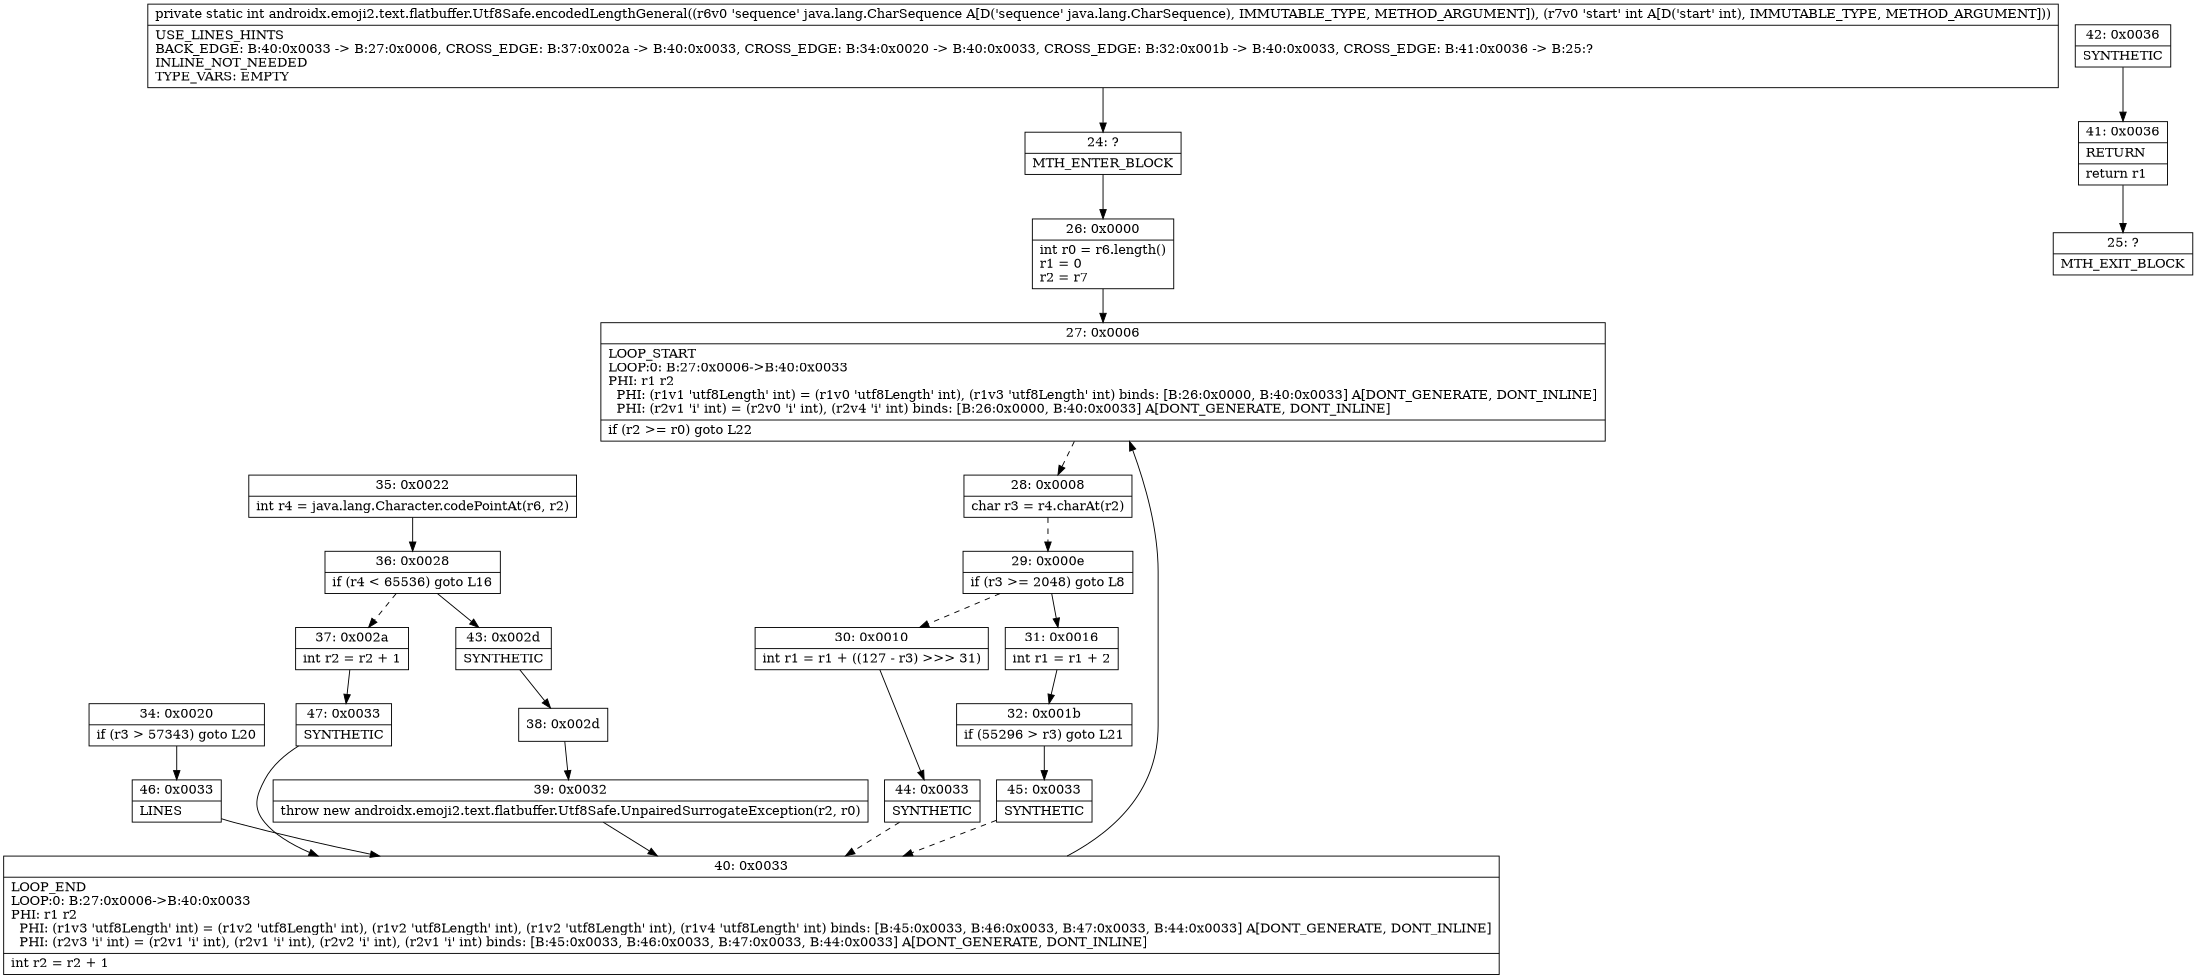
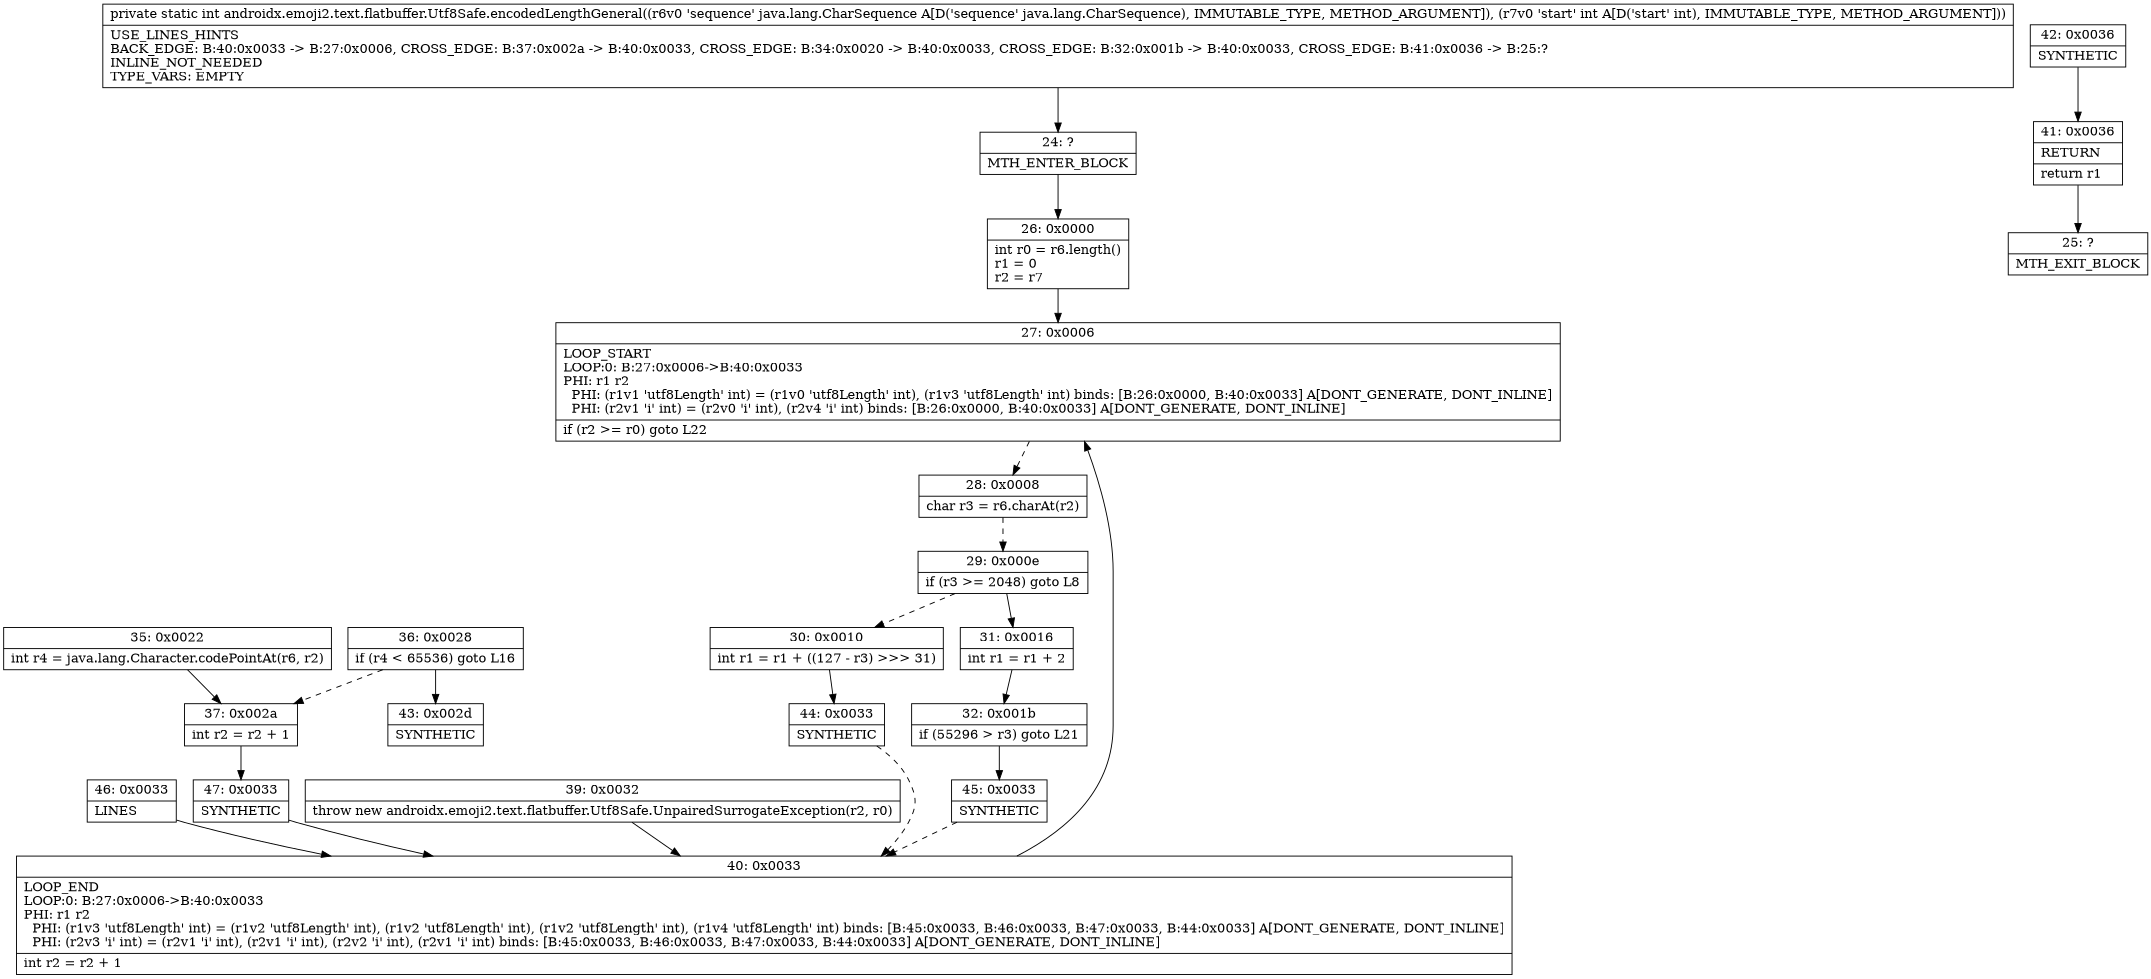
node "28: 0x0008": text "char r3 = r4.charAt(r2)" -> "char r3 = r6.charAt(r2)"
edge "35: 0x0022" -> "36: 0x0028": now "35: 0x0022" -> "37: 0x002a"
node "34: 0x0020": removed
node "38: 0x002d": removed
